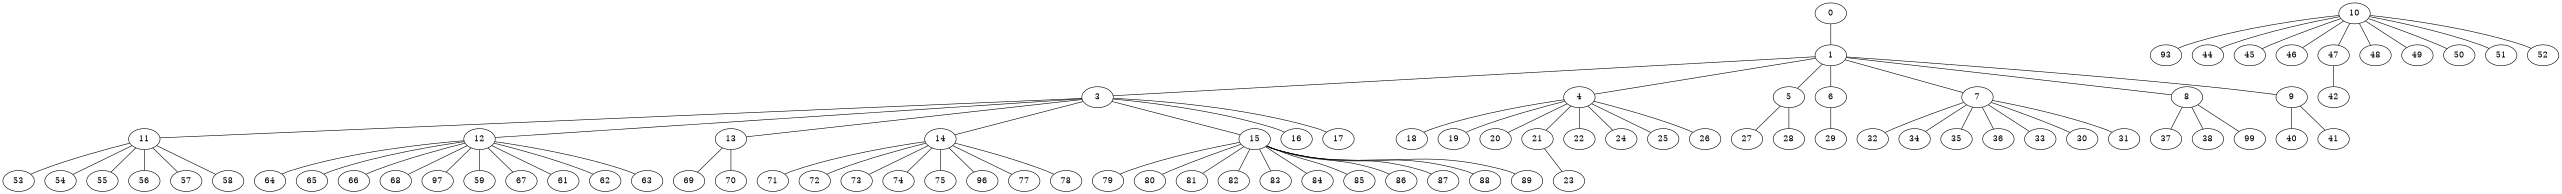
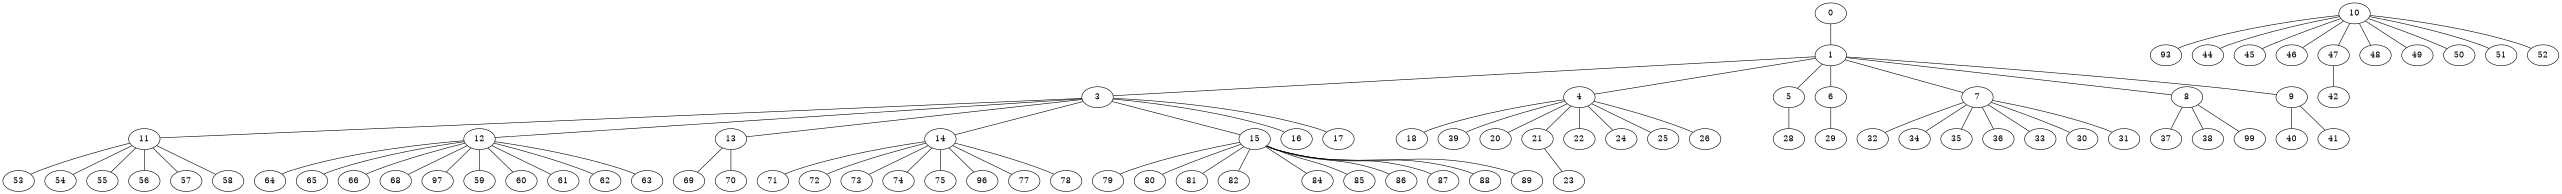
node "19": label "19" -> "39"
node "27": removed
node "67": label "67" -> "60"
node "83": removed
